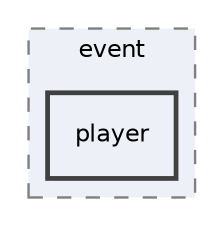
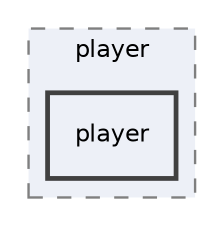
cluster "event": label "event" -> "player"
